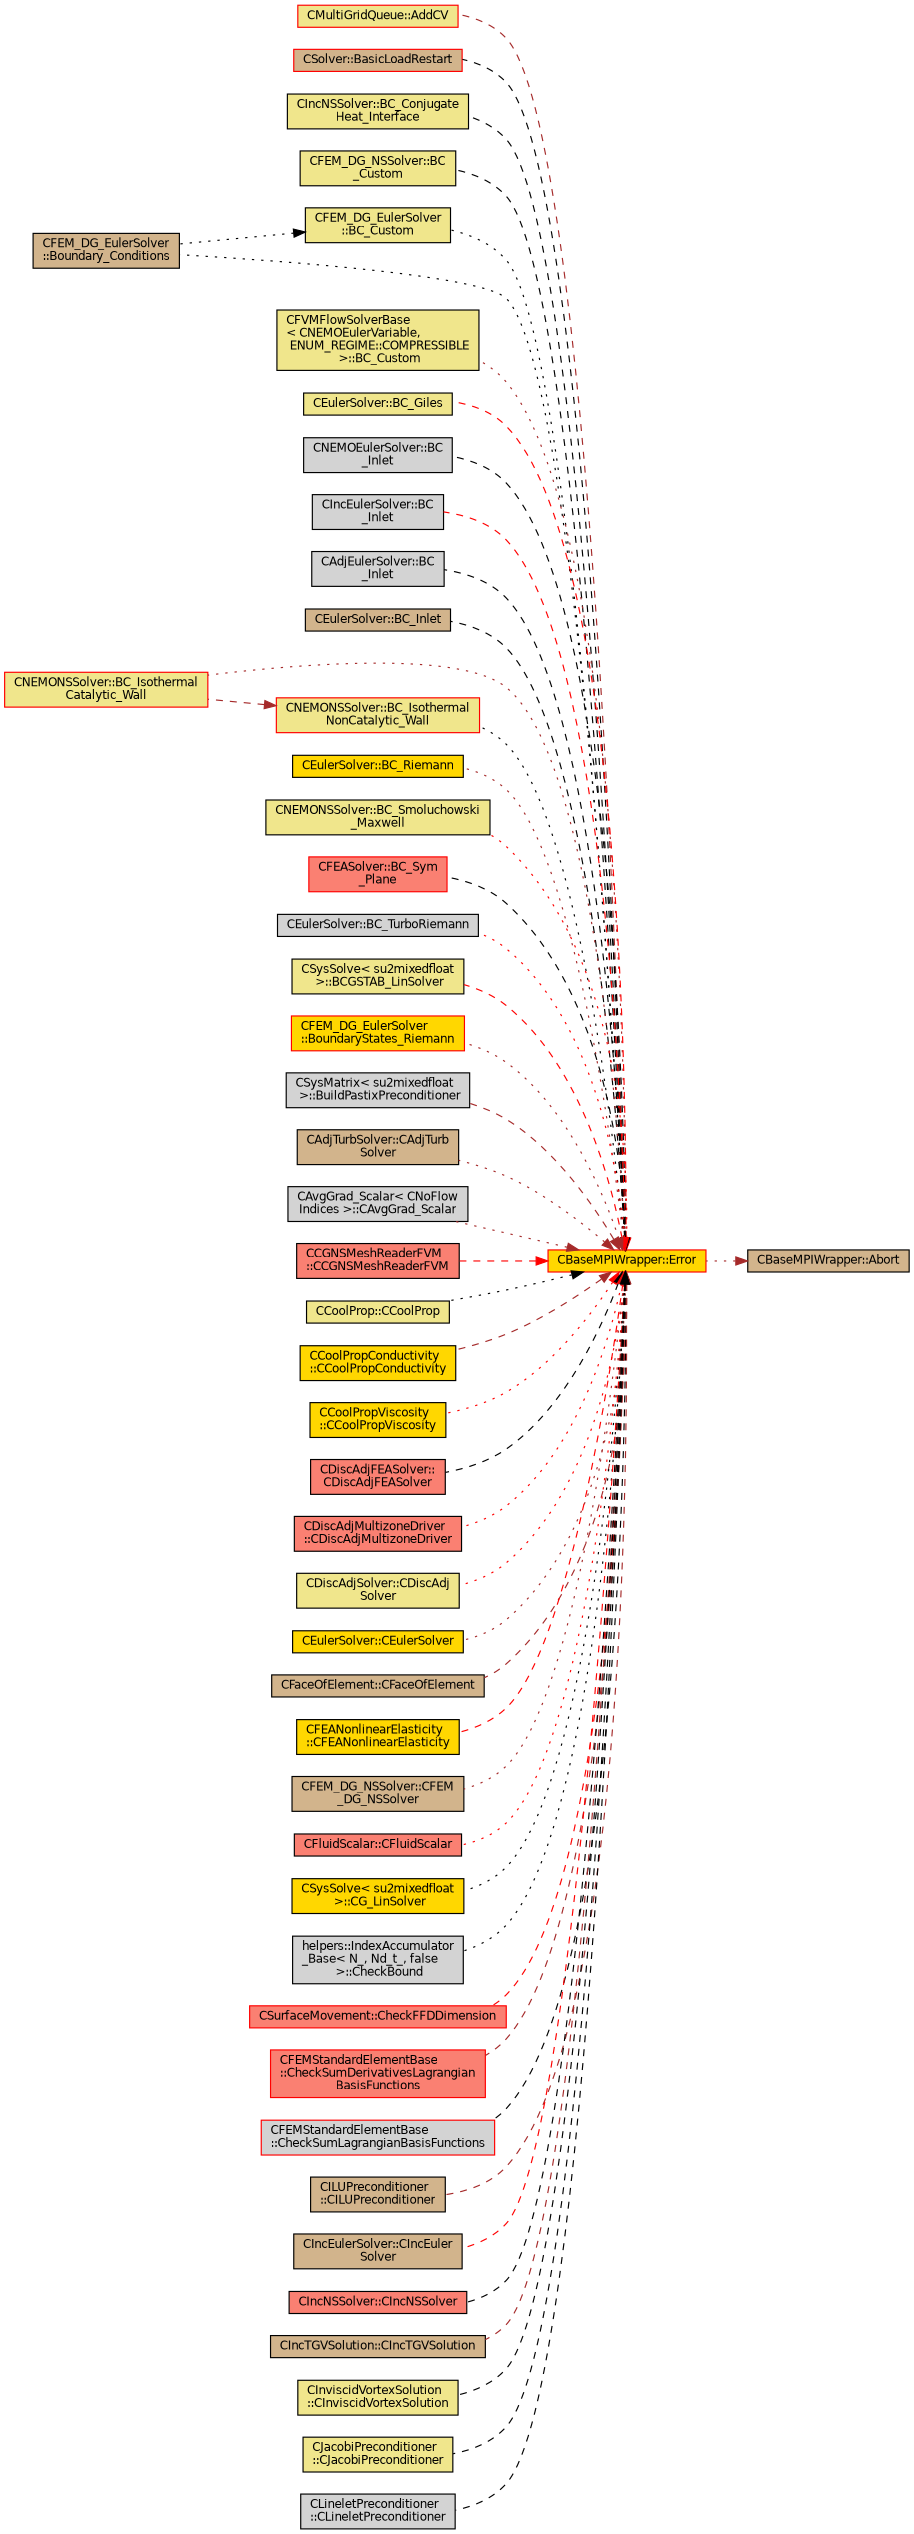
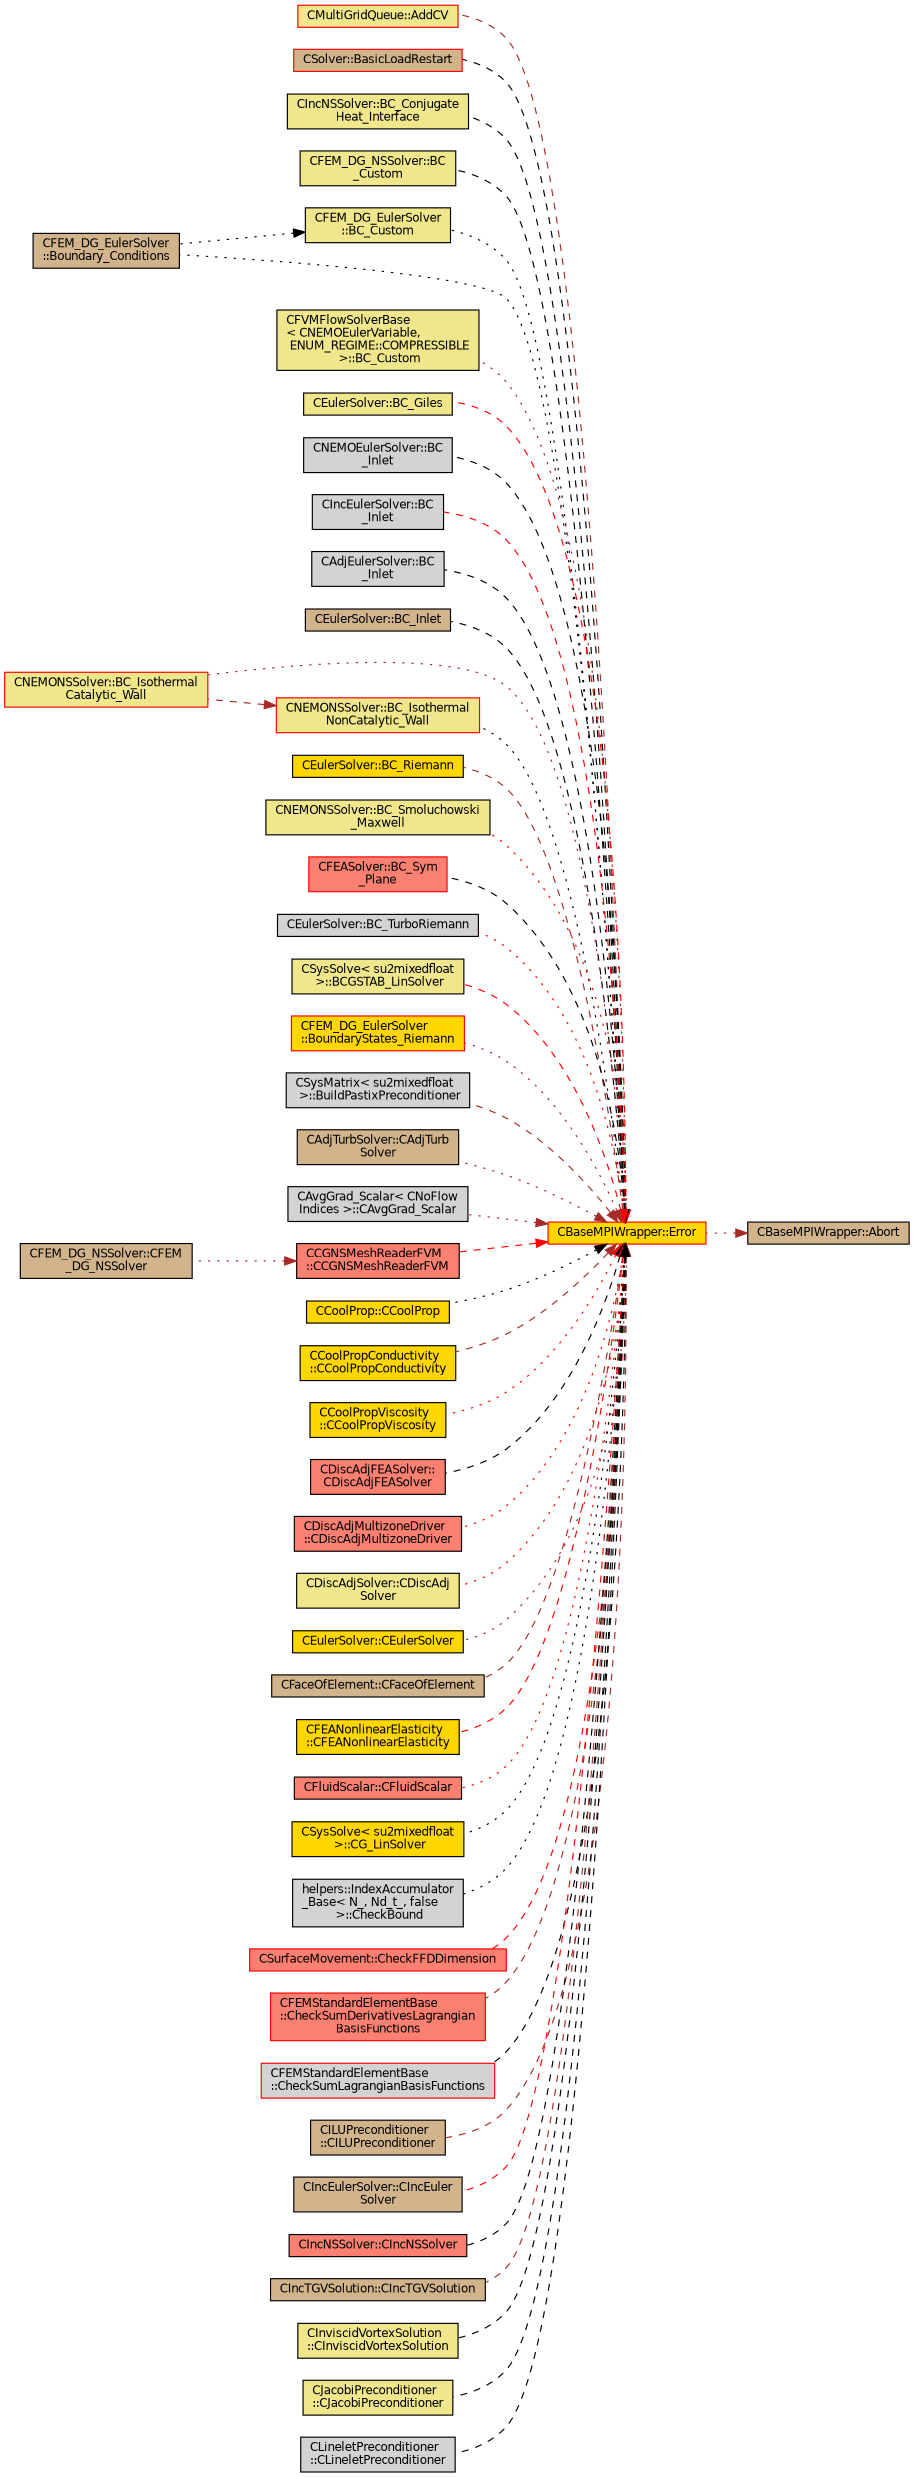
edge "CEulerSolver::BC_Riemann" -> "CBaseMPIWrapper::Error": style dotted -> dashed
node "CCoolProp::CCoolProp": fillcolor khaki -> gold
edge "CFEM_DG_NSSolver::CFEM _DG_NSSolver" -> "CBaseMPIWrapper::Error": now "CFEM_DG_NSSolver::CFEM _DG_NSSolver" -> "CCGNSMeshReaderFVM ::CCGNSMeshReaderFVM"
